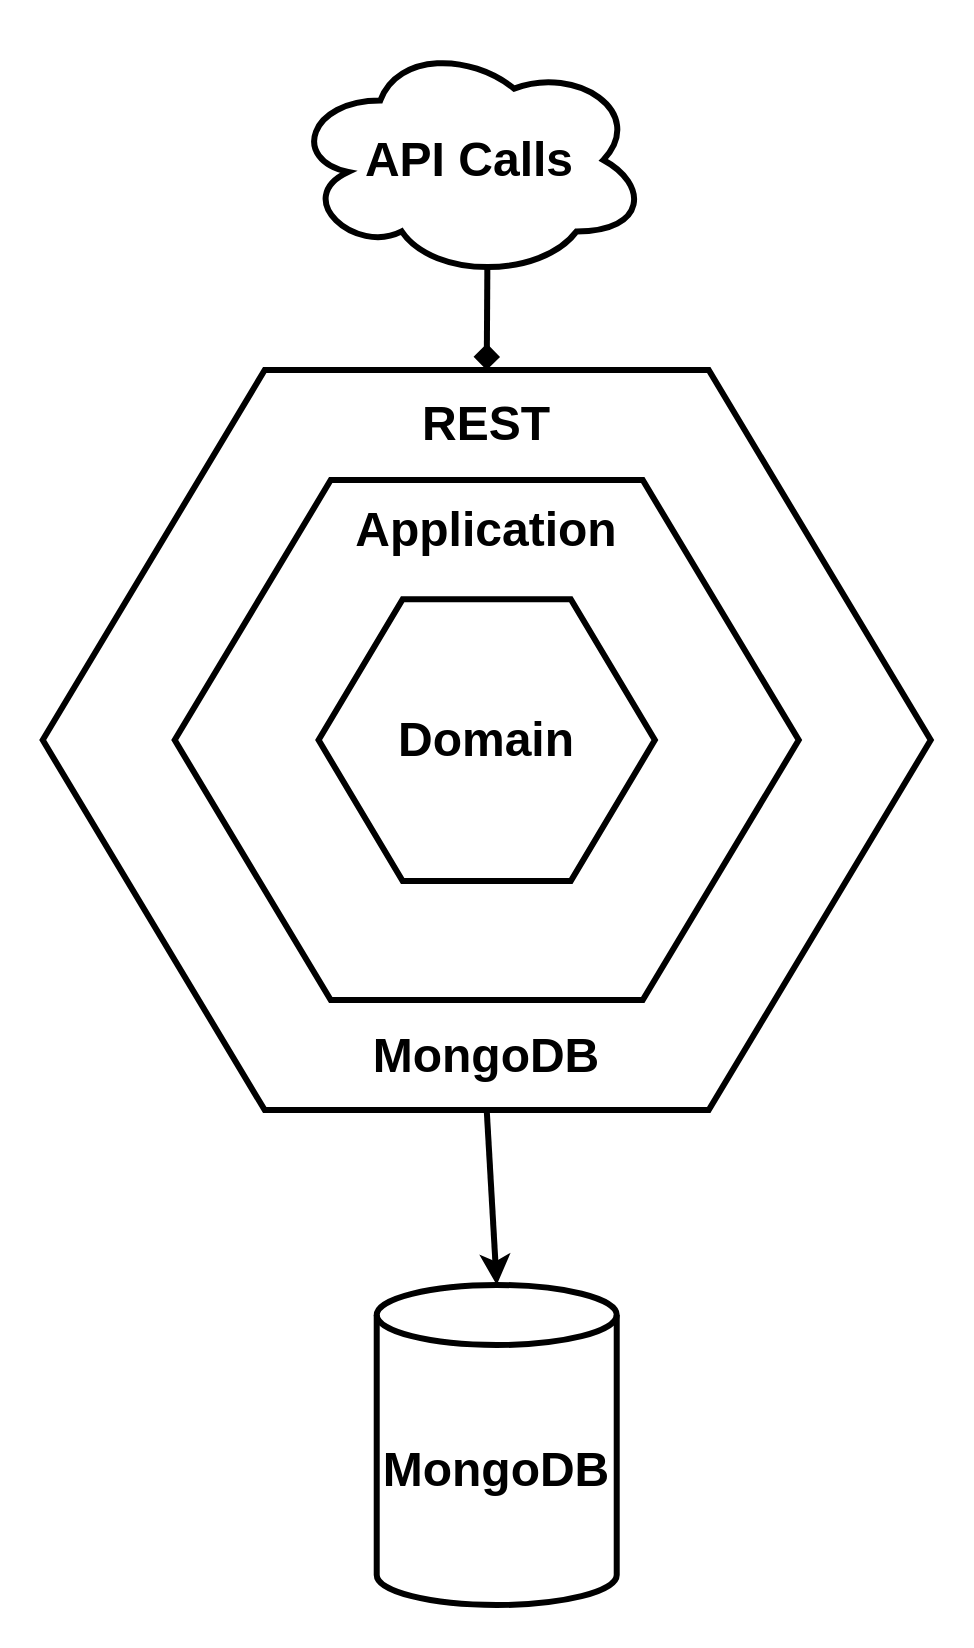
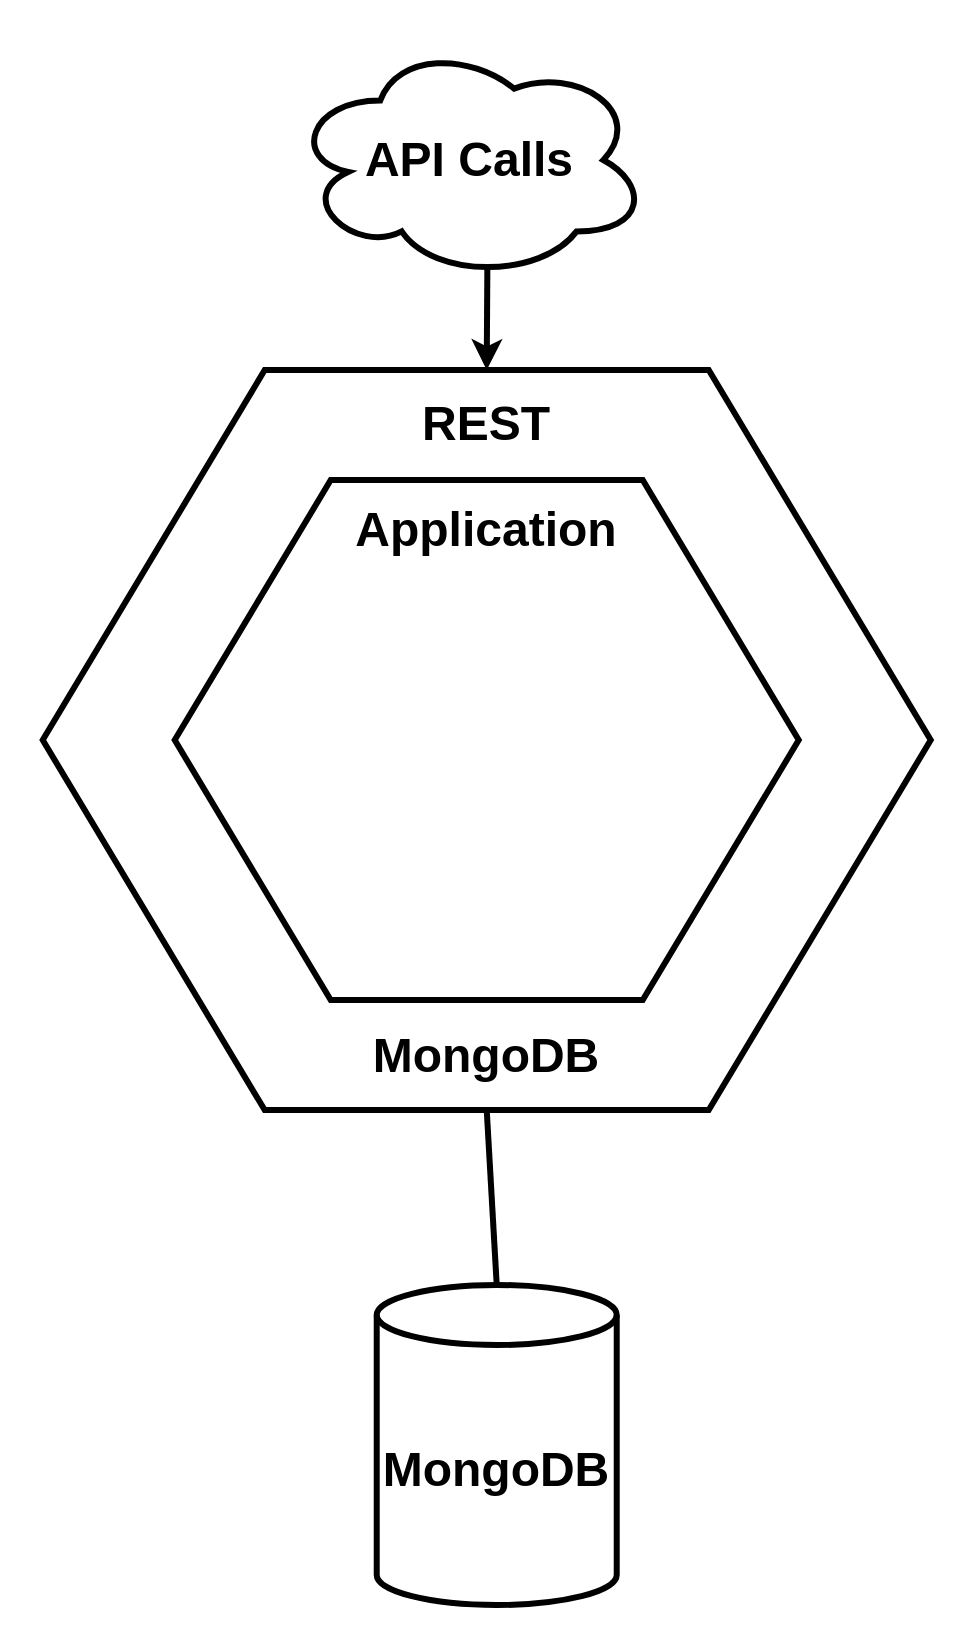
edge "API Calls" -> "REST MongoDB": arrowhead diamond -> classic
node "Domain": removed
edge "REST MongoDB" -> "MongoDB": arrowhead classic -> none
